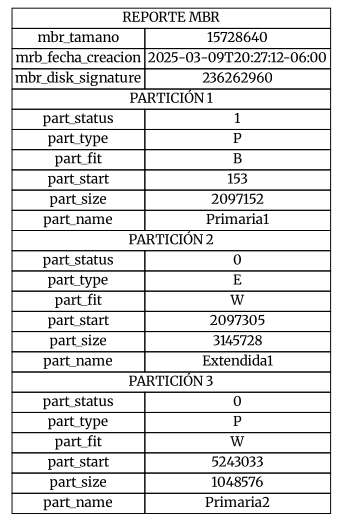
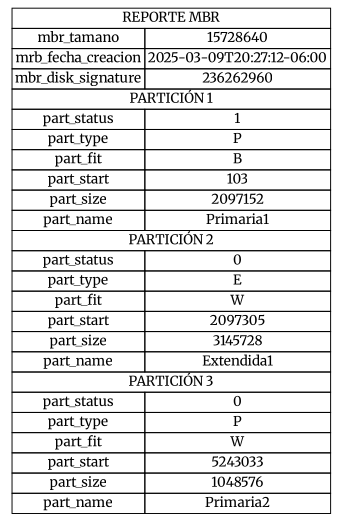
node "REPORTE MBR": text "153" -> "103"
